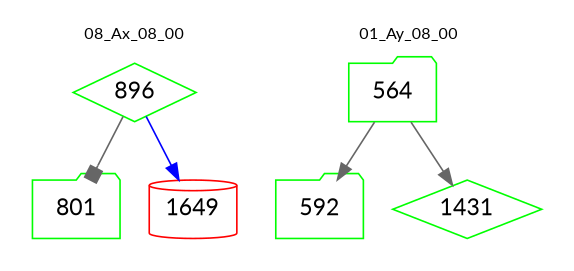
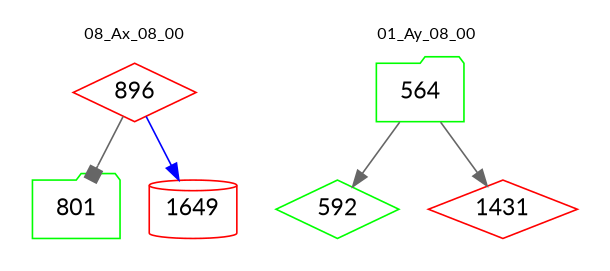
node "896": color green -> red
node "592": shape folder -> diamond
node "1431": color green -> red
